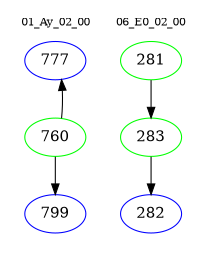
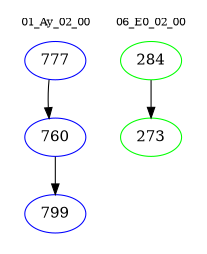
node "281": label "281" -> "284"
edge "760" -> "777": reversed
node "760": color green -> blue
node "283": label "283" -> "273"
node "282": removed
